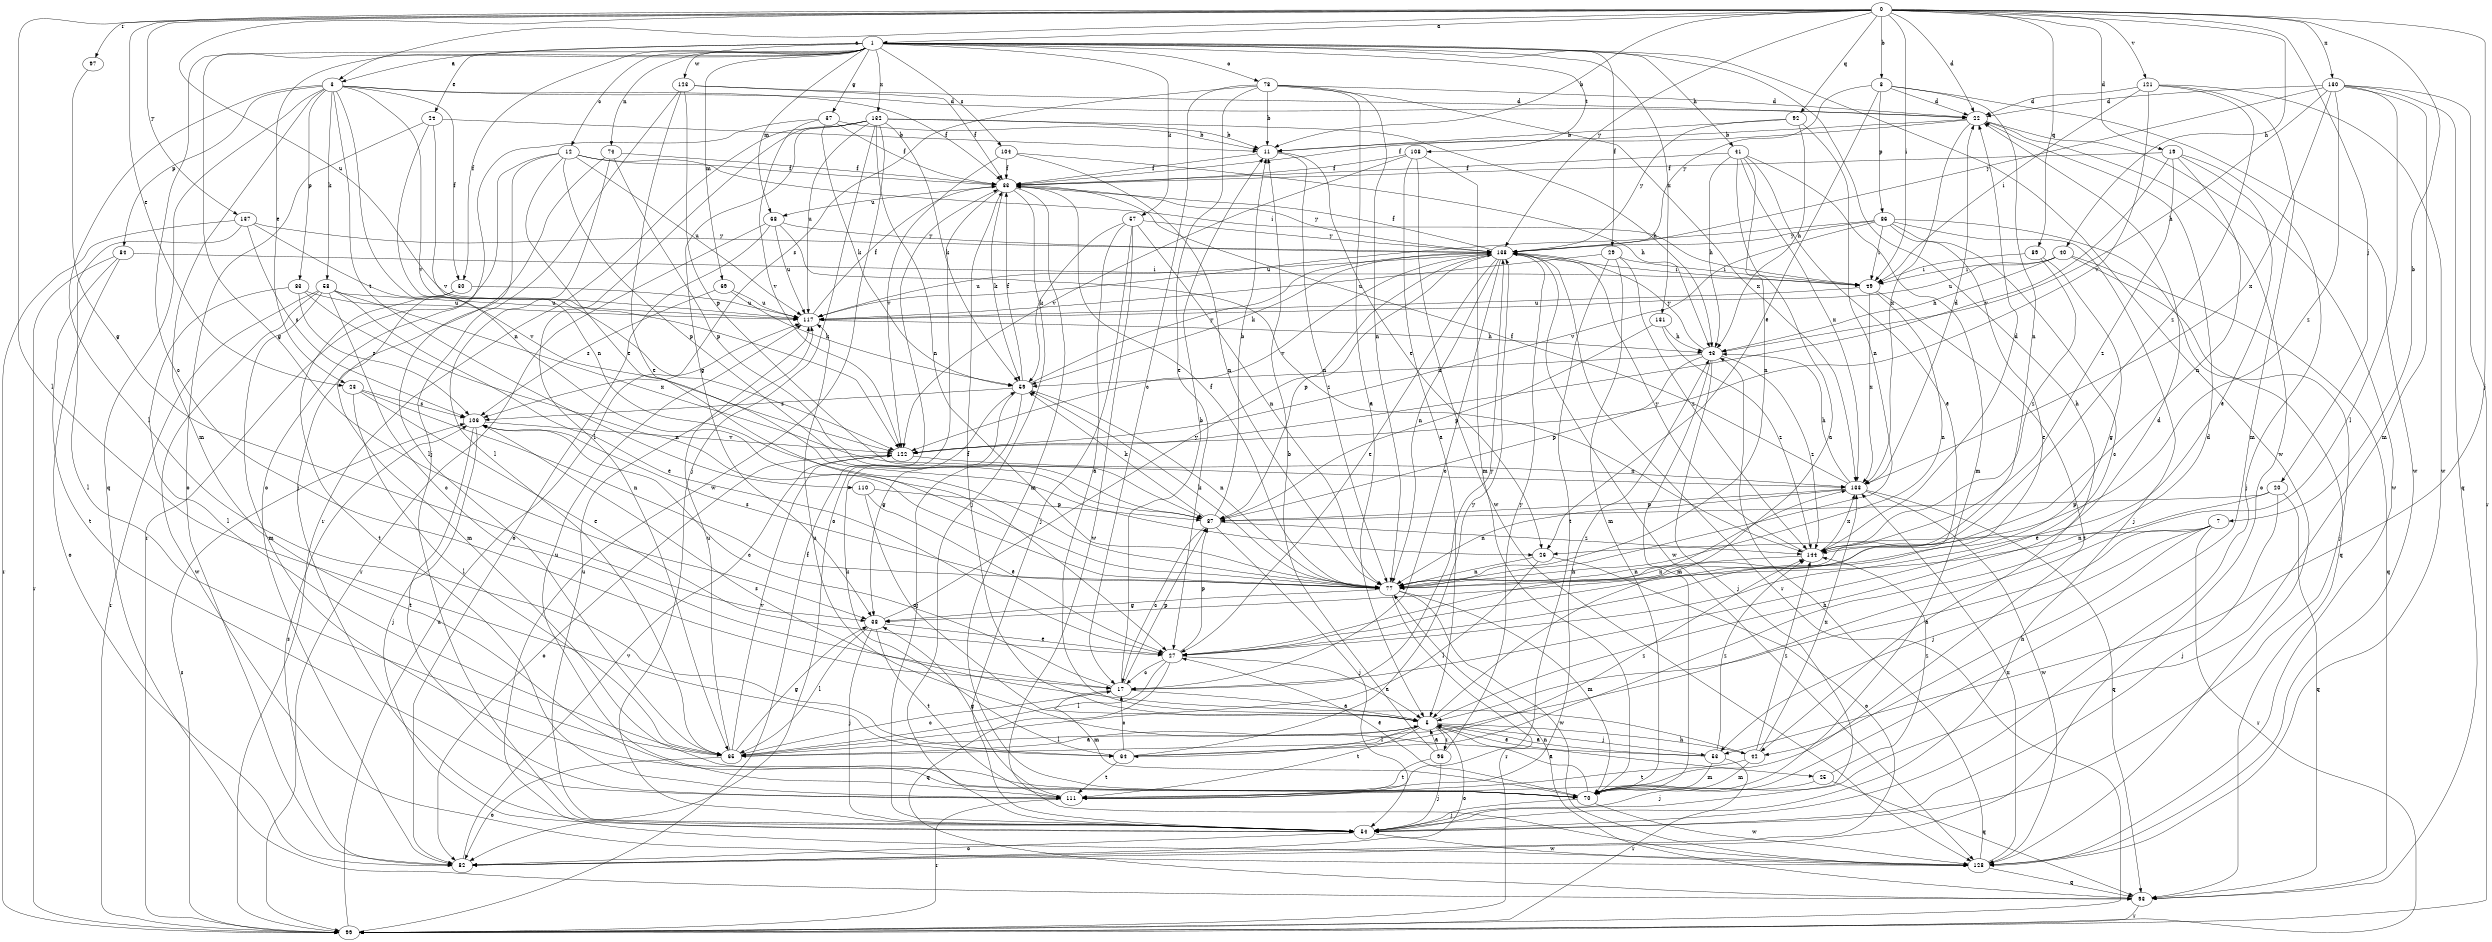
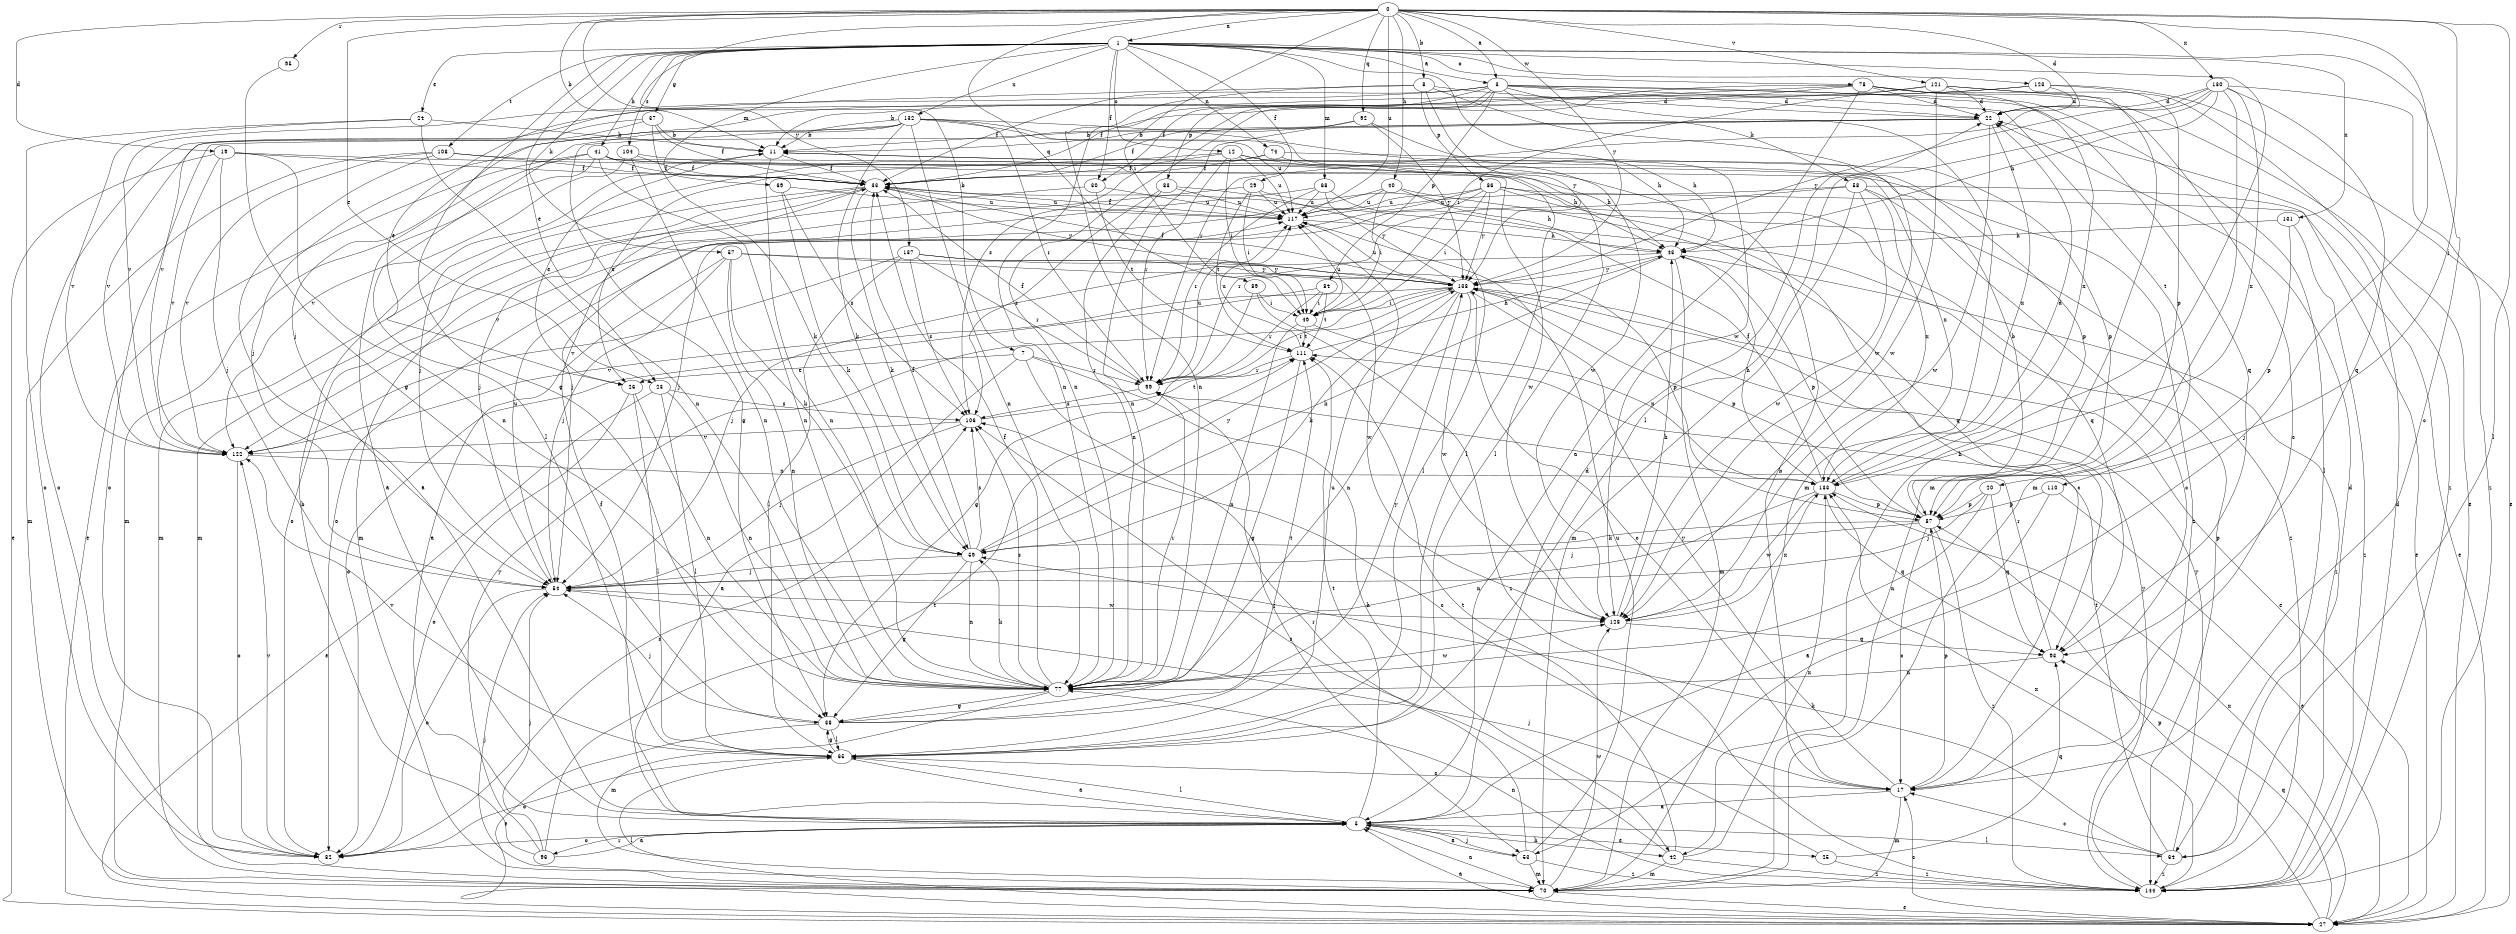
node "97": label "97" -> "95"
edge "33" -> "68": now "33" -> "117"
edge "137" -> "87": added, label "p"
edge "68" -> "144": label "z" -> "p"
